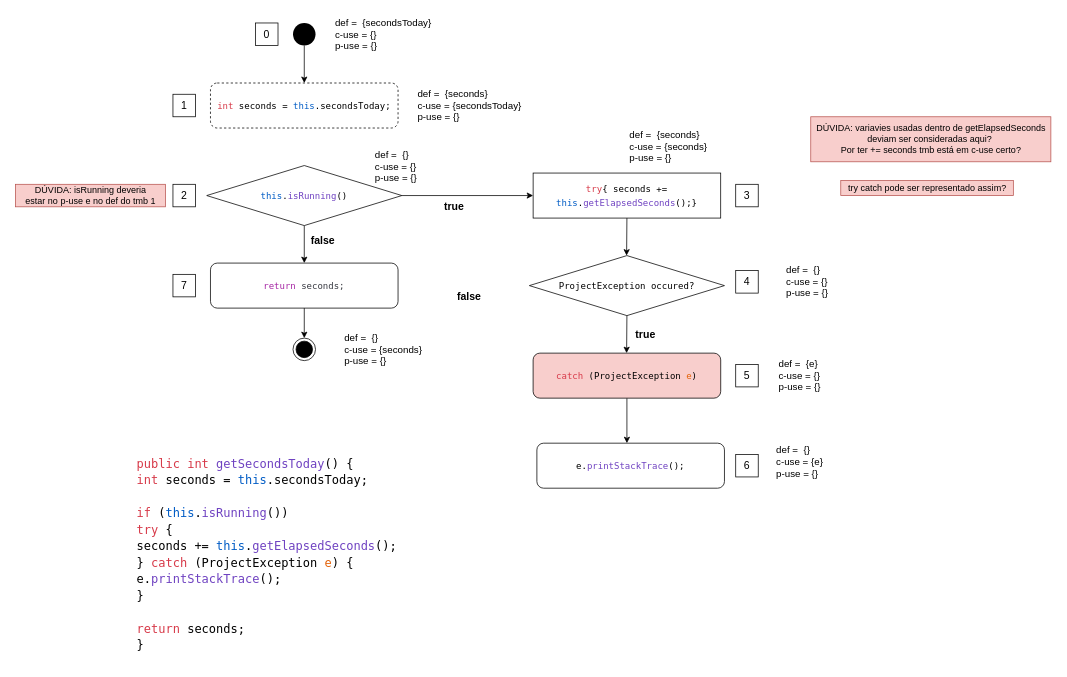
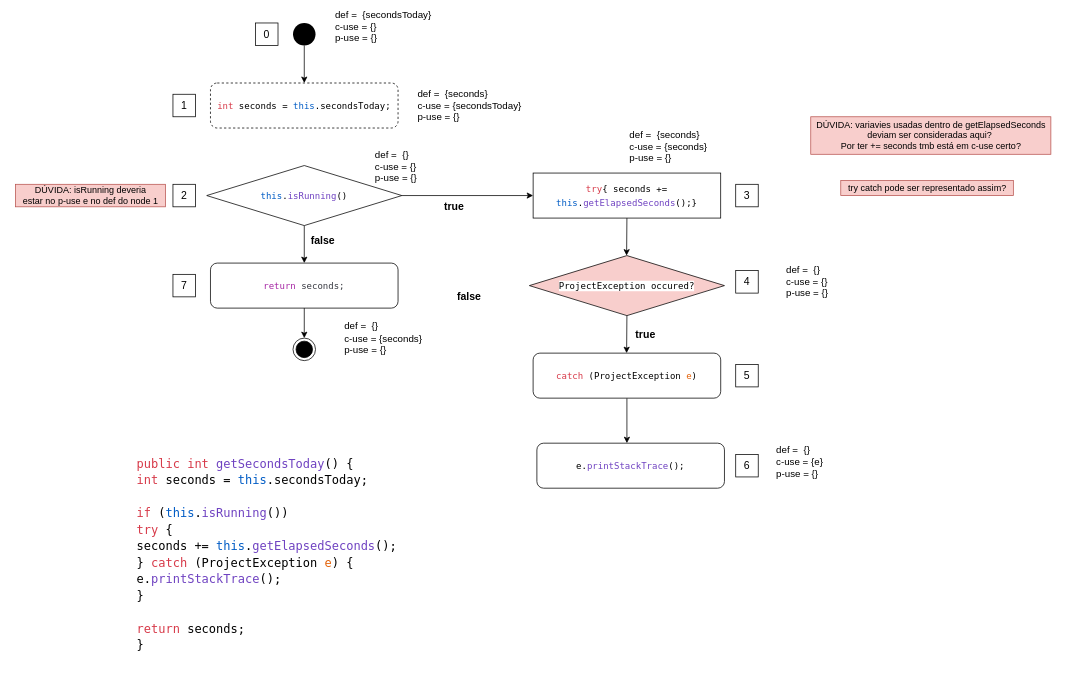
node "def = {secondsToday} c-use = {} p-use = {}": moved (383, 34) -> (383, 27)
node "DÚVIDA: variavies usadas dentro de getElapsedSeconds deviam ser consideradas aqui? Por ter += seconds tmb está em c-use certo?": size 240x45 -> 240x38
node "DÚVIDA: isRunning deveria estar no p-use e no def do tmb 1": label "DÚVIDA: isRunning deveria estar no p-use e no def do tmb 1" -> "DÚVIDA: isRunning deveria estar no p-use e no def do node 1"
node "ProjectException occured?": fillcolor #ffffff -> #f8cecc
node "def = {} c-use = {seconds} p-use = {}": moved (383, 349) -> (383, 338)
node "catch (ProjectException e)": fillcolor #f8cecc -> #ffffff
node "def = {e} c-use = {} p-use = {}": removed
